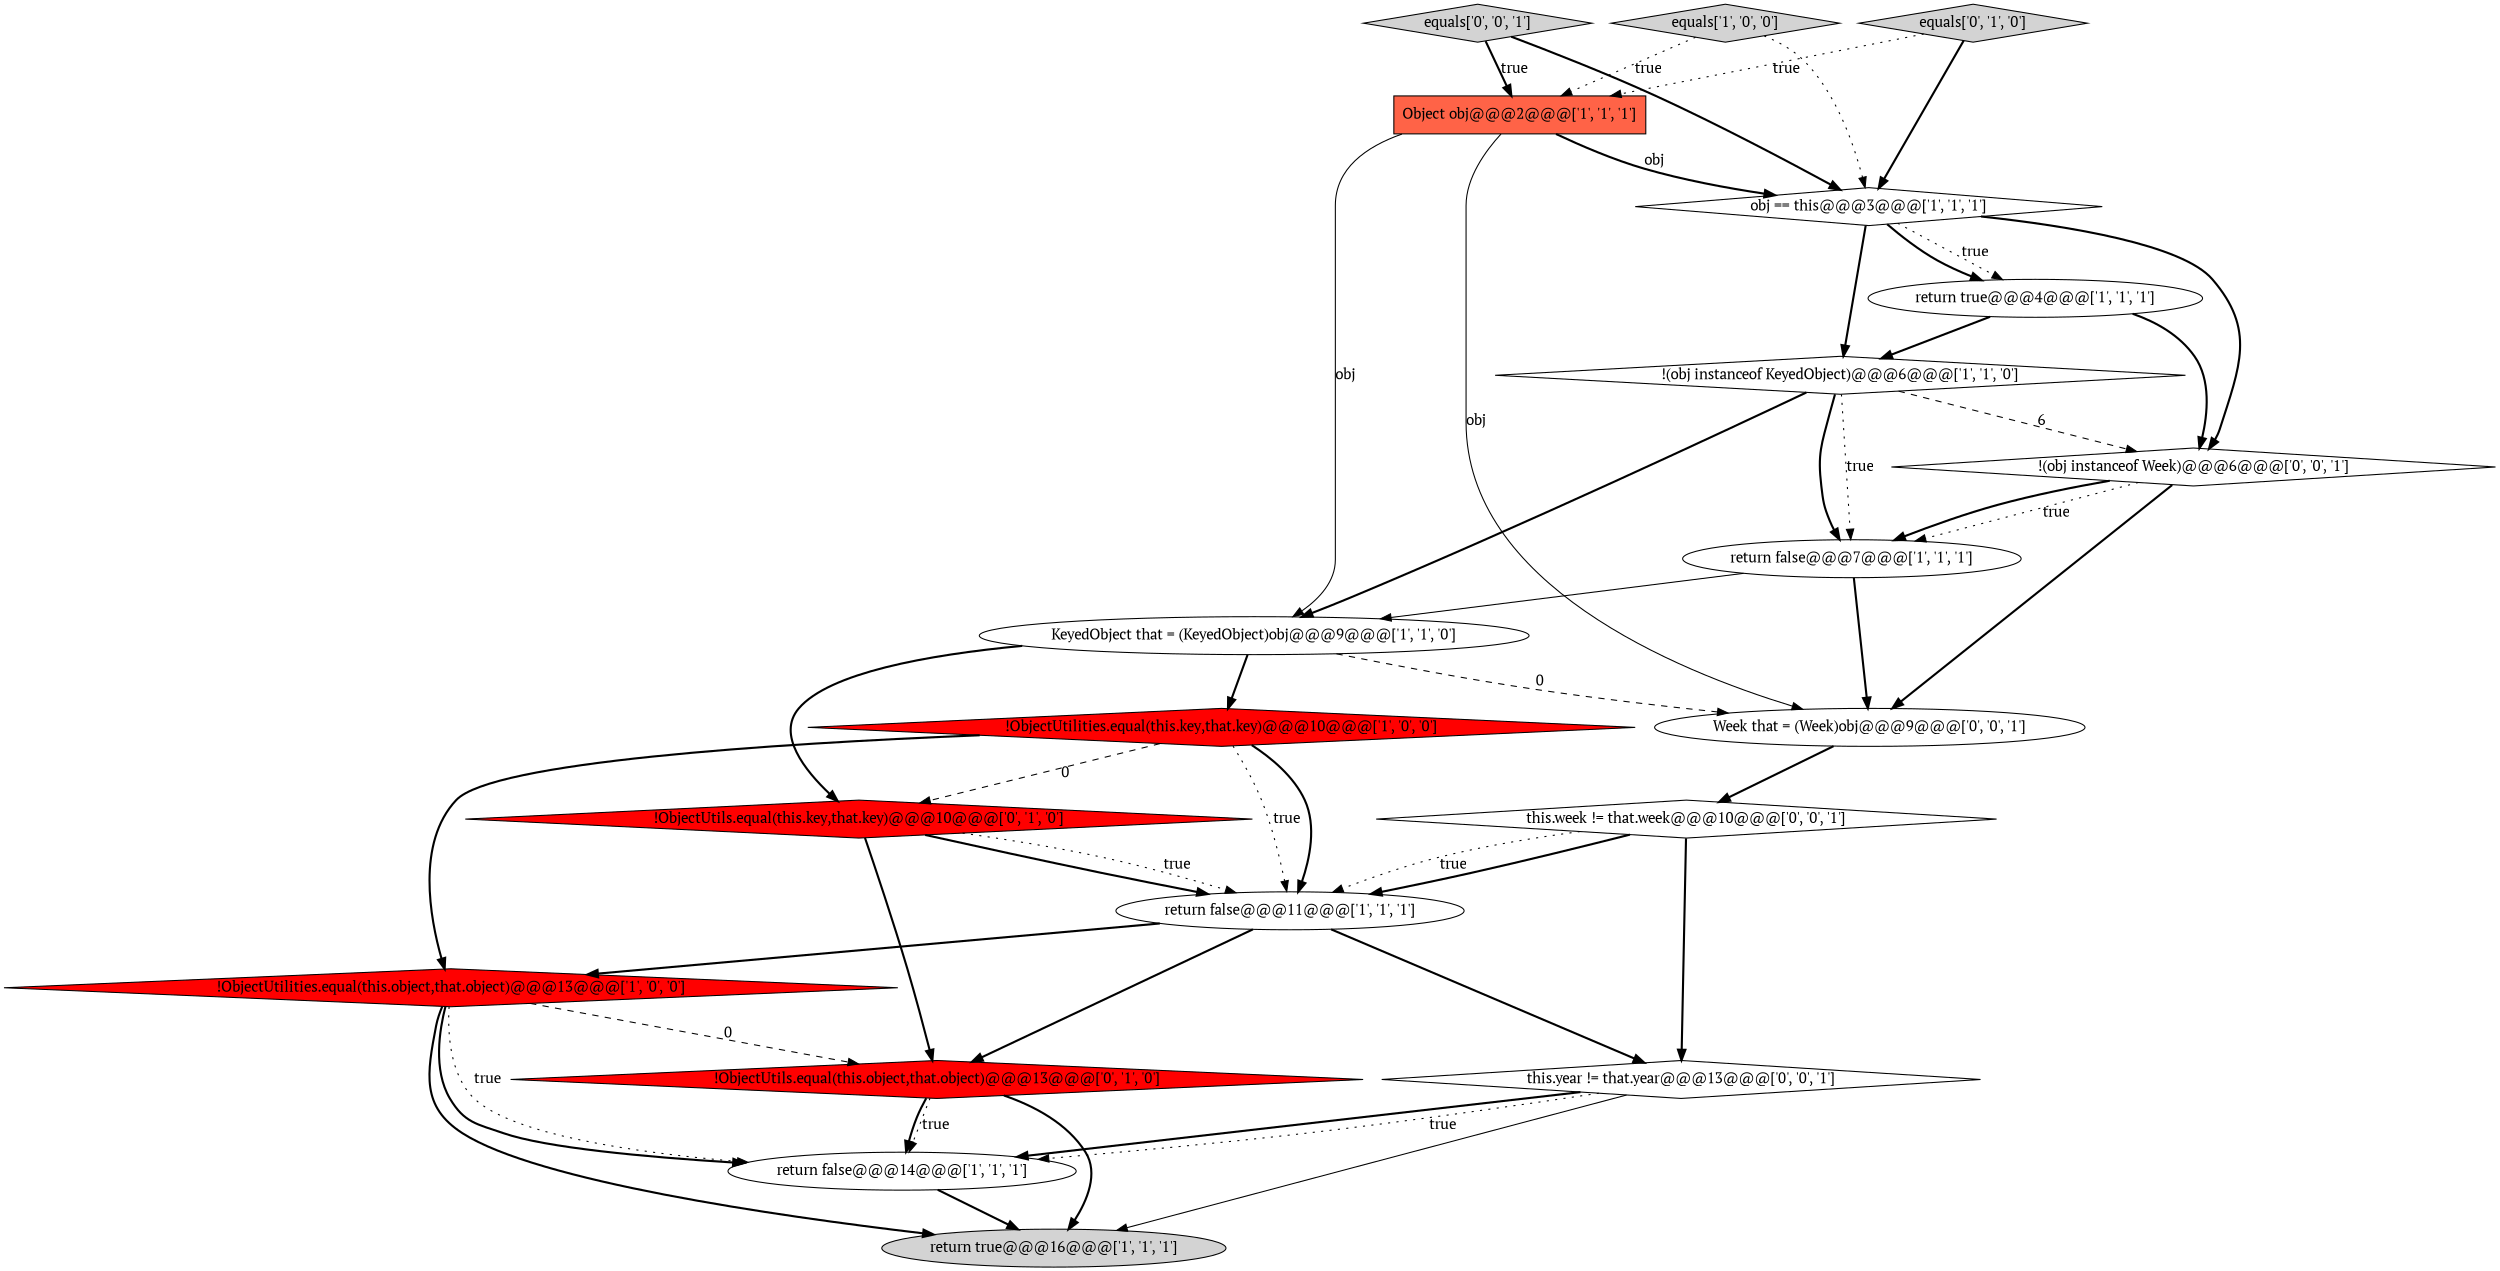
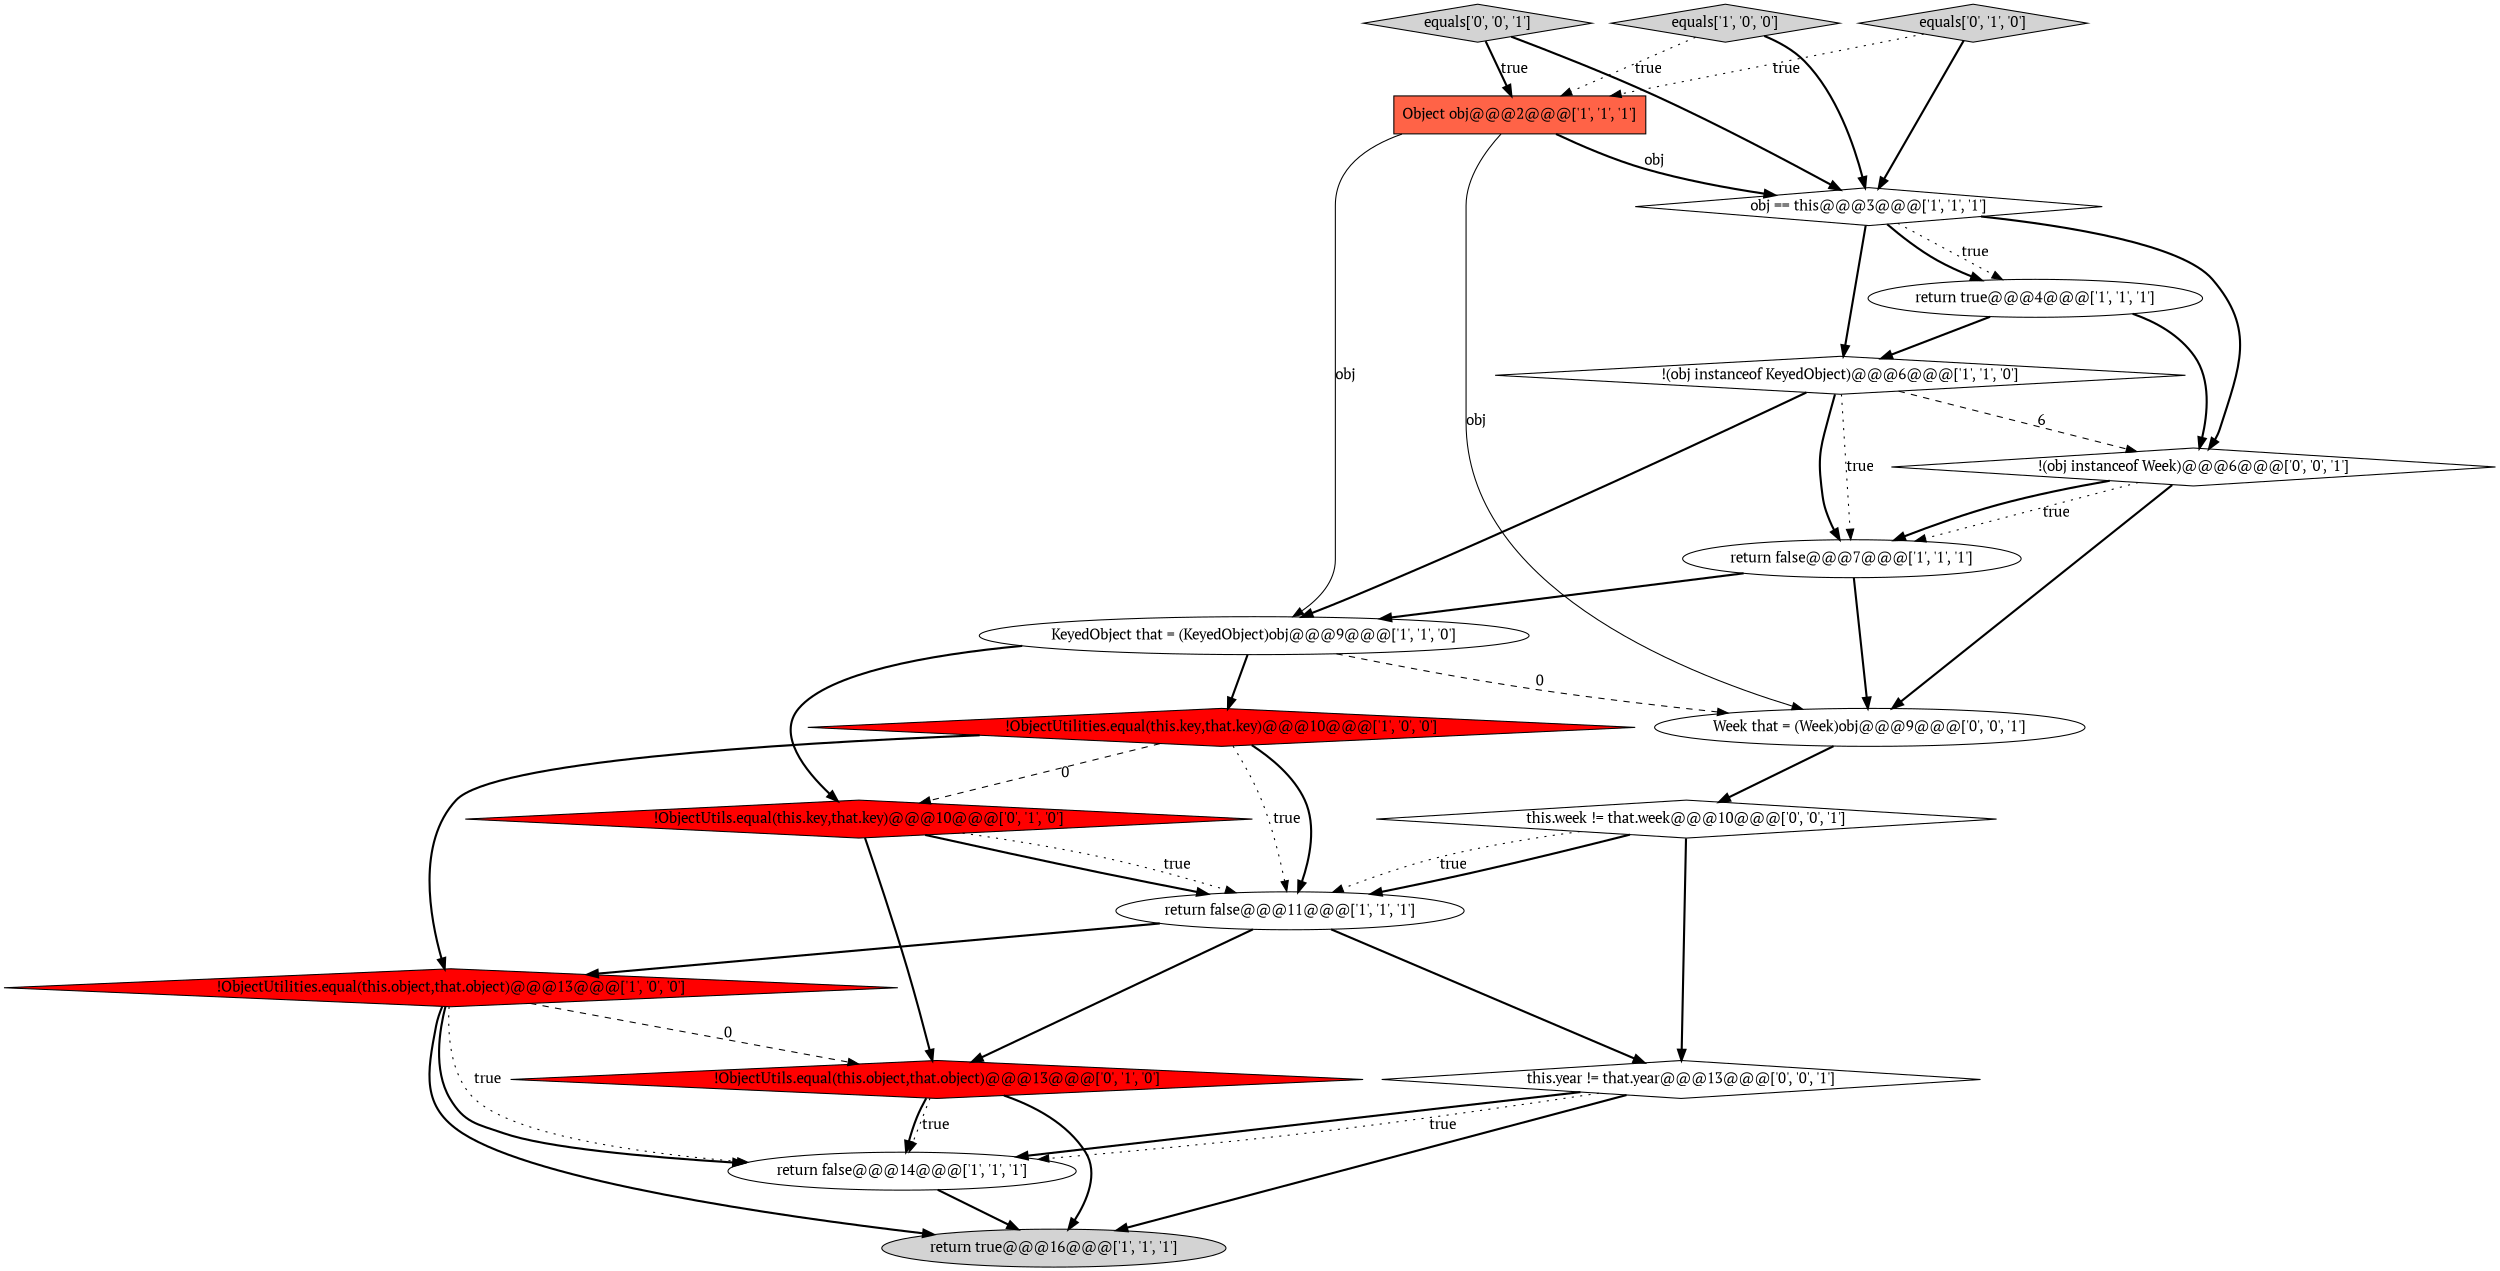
edge "equals['1', '0', '0']" -> "obj == this@@@3@@@['1', '1', '1']": style dotted -> bold
edge "return false@@@7@@@['1', '1', '1']" -> "KeyedObject that = (KeyedObject)obj@@@9@@@['1', '1', '0']": style solid -> bold
edge "this.year != that.year@@@13@@@['0', '0', '1']" -> "return true@@@16@@@['1', '1', '1']": style solid -> bold
